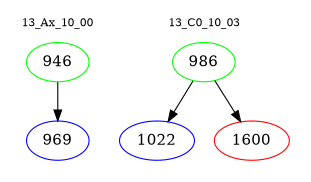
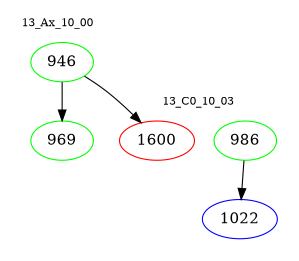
edge "986" -> "1600": now "946" -> "1600"
node "969": color blue -> green
